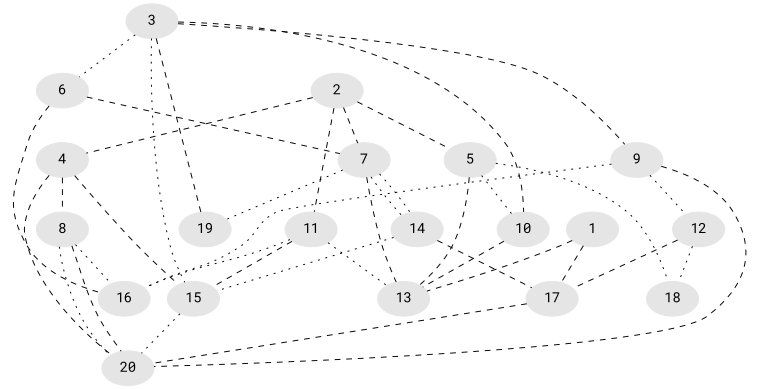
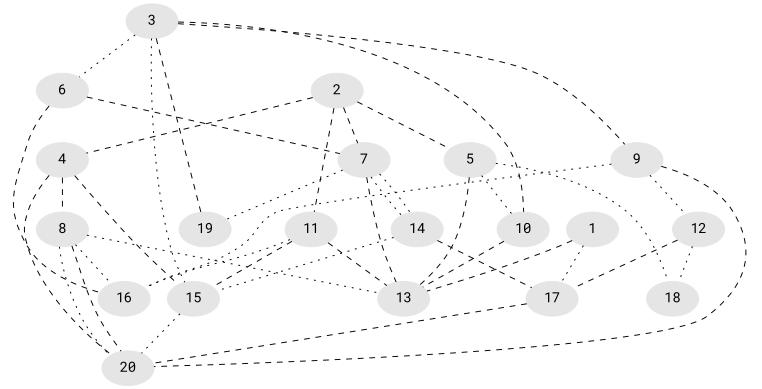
edge "8" -- "13": added
edge "11" -- "13": style dotted -> dashed
edge "1" -- "17": style dashed -> dotted
